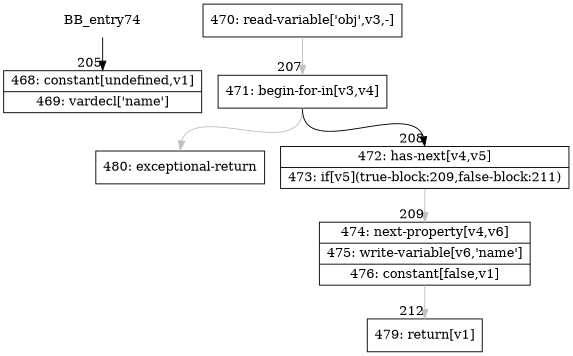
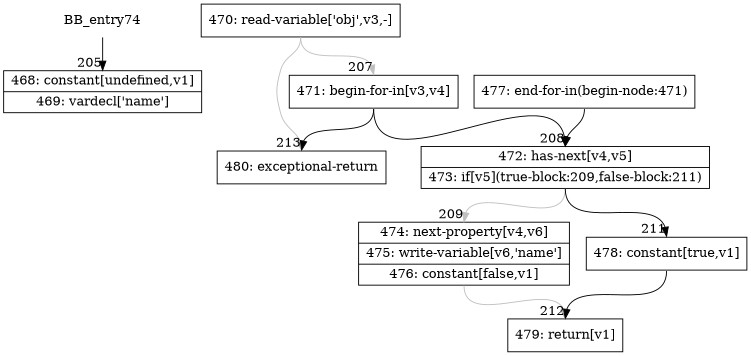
edge "470: read-variable['obj',v3,-]" -> "480: exceptional-return": added
node "477: end-for-in(begin-node:471)": added
edge "471: begin-for-in[v3,v4]" -> "480: exceptional-return": color gray -> black
node "478: constant[true,v1]": added
